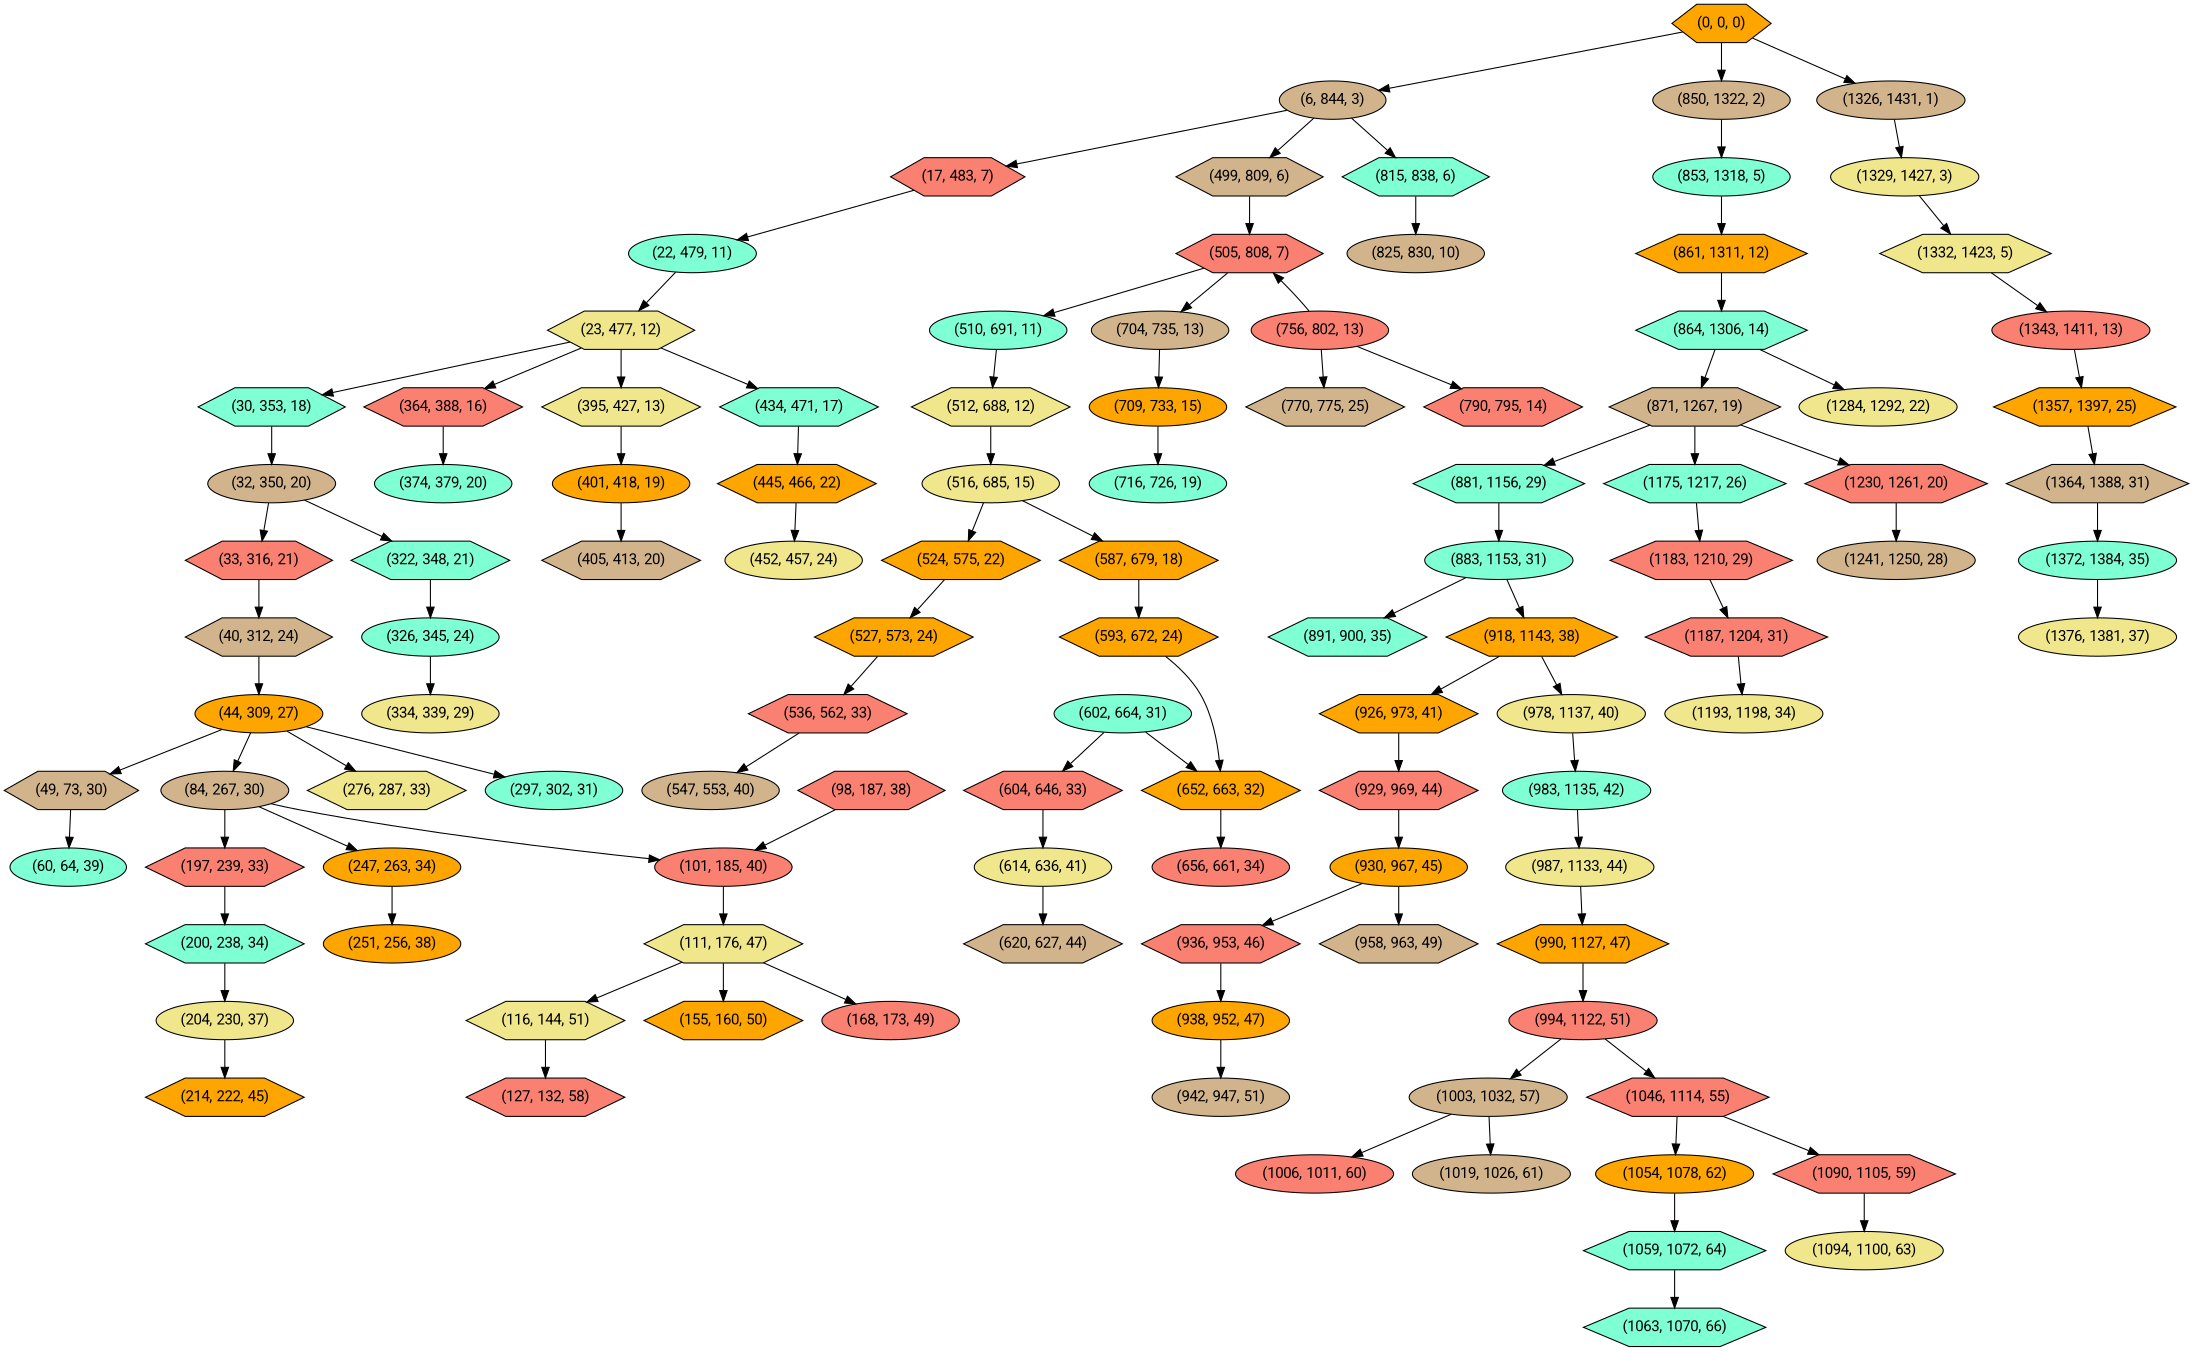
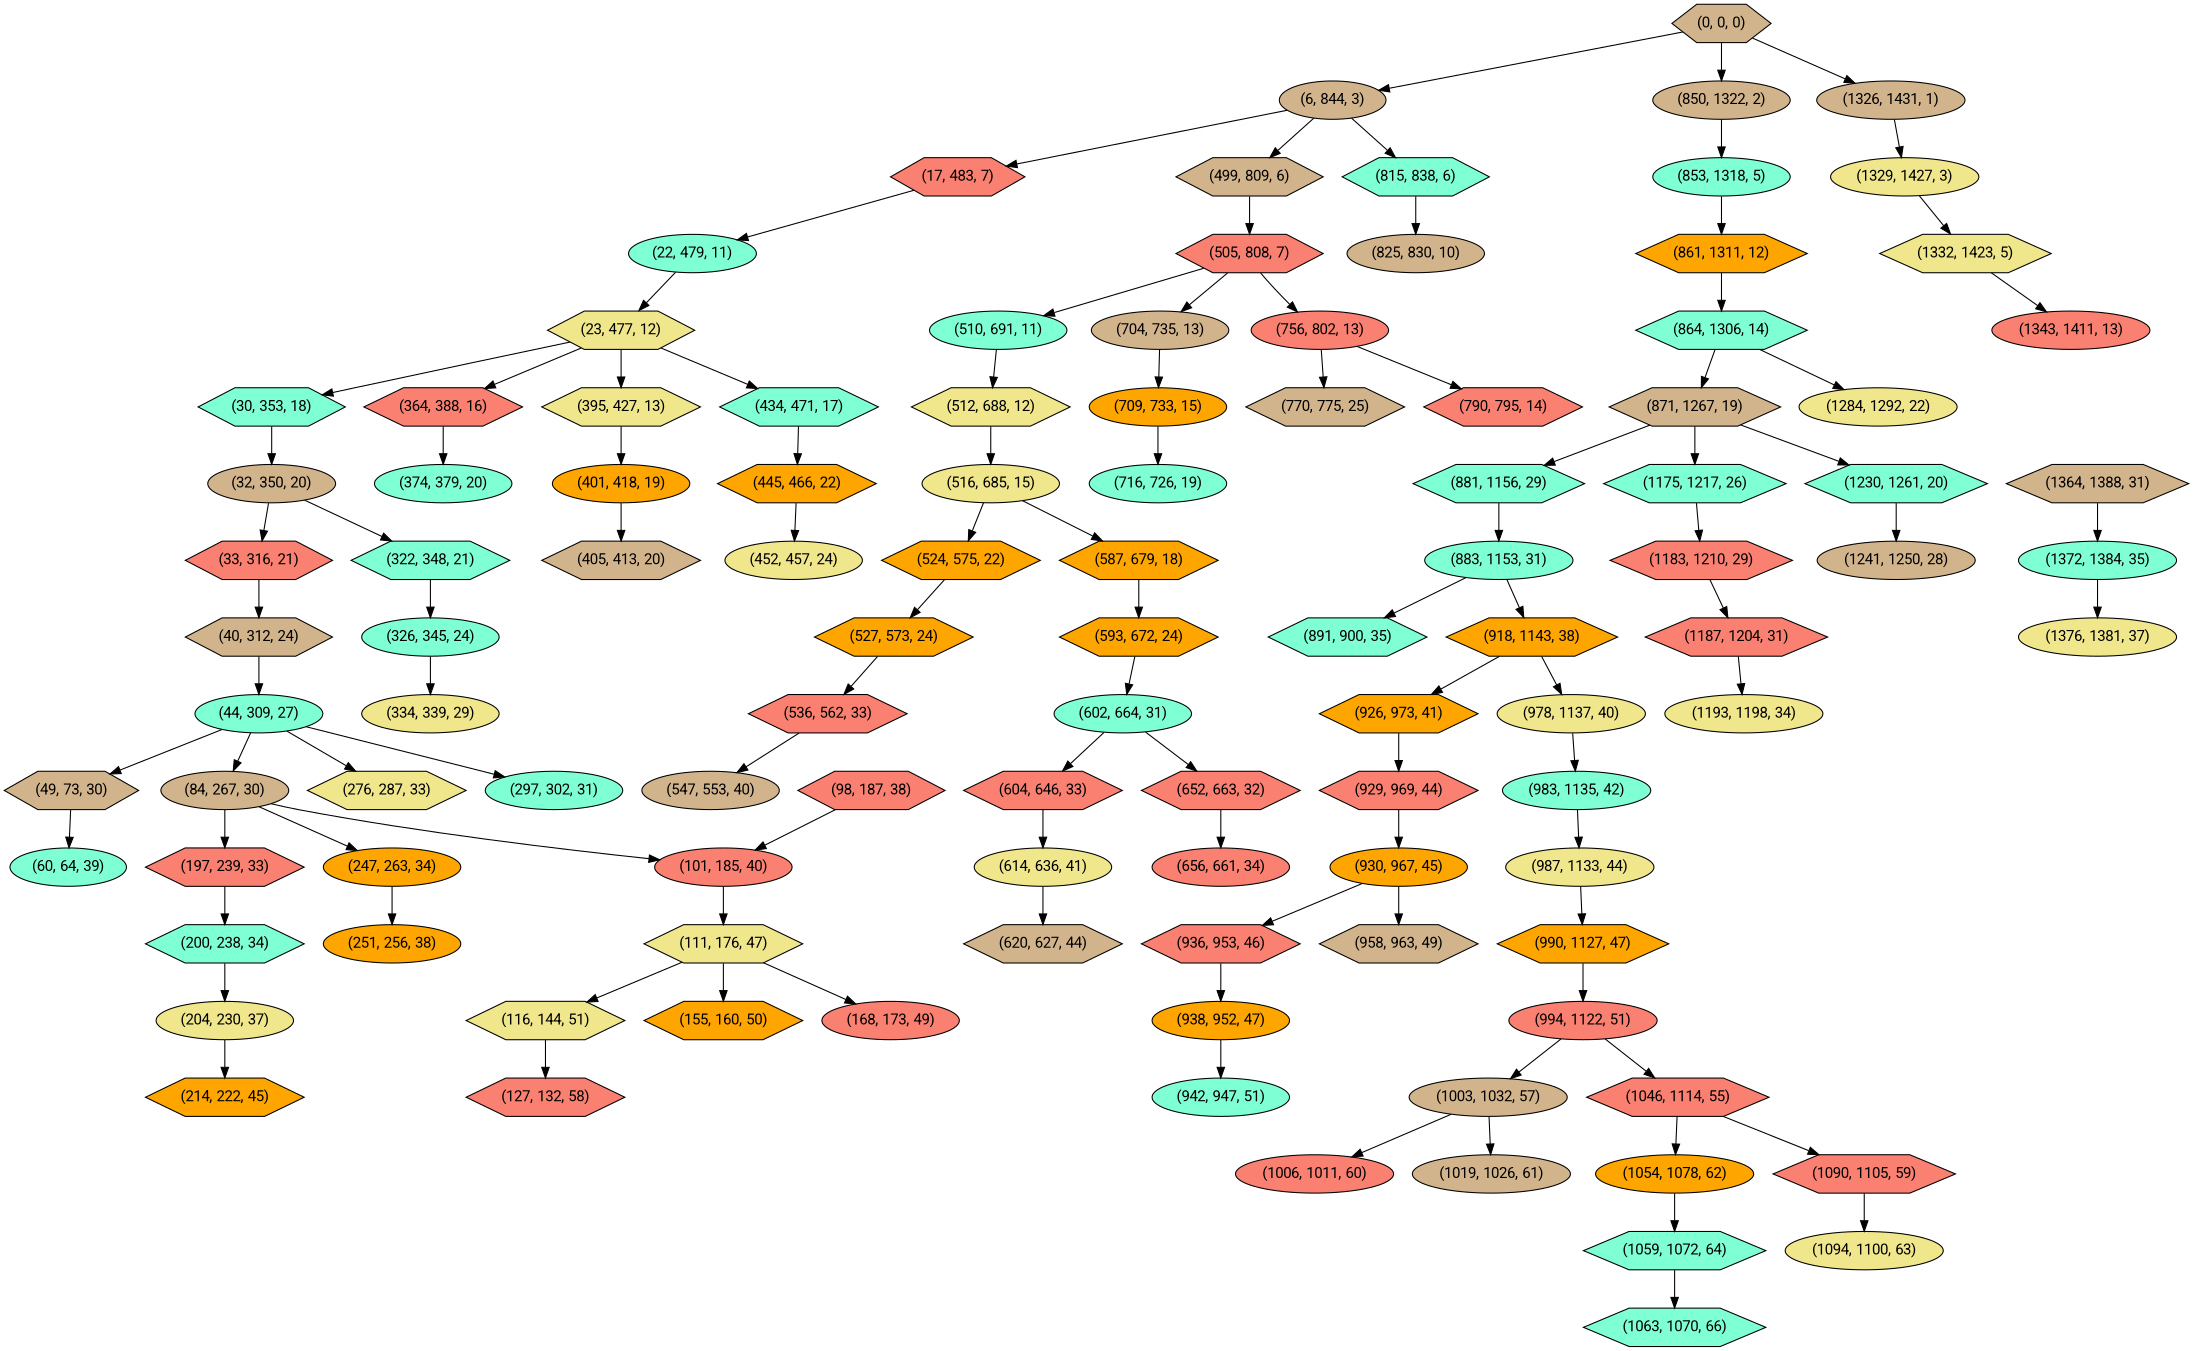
node "(0, 0, 0)": fillcolor orange -> tan
edge "(756, 802, 13)" -> "(505, 808, 7)": reversed
node "(1357, 1397, 25)": removed
node "(1230, 1261, 20)": fillcolor salmon -> aquamarine
edge "(593, 672, 24)" -> "(652, 663, 32)": now "(593, 672, 24)" -> "(602, 664, 31)"
node "(44, 309, 27)": fillcolor orange -> aquamarine
node "(652, 663, 32)": fillcolor orange -> salmon
node "(942, 947, 51)": fillcolor tan -> aquamarine
